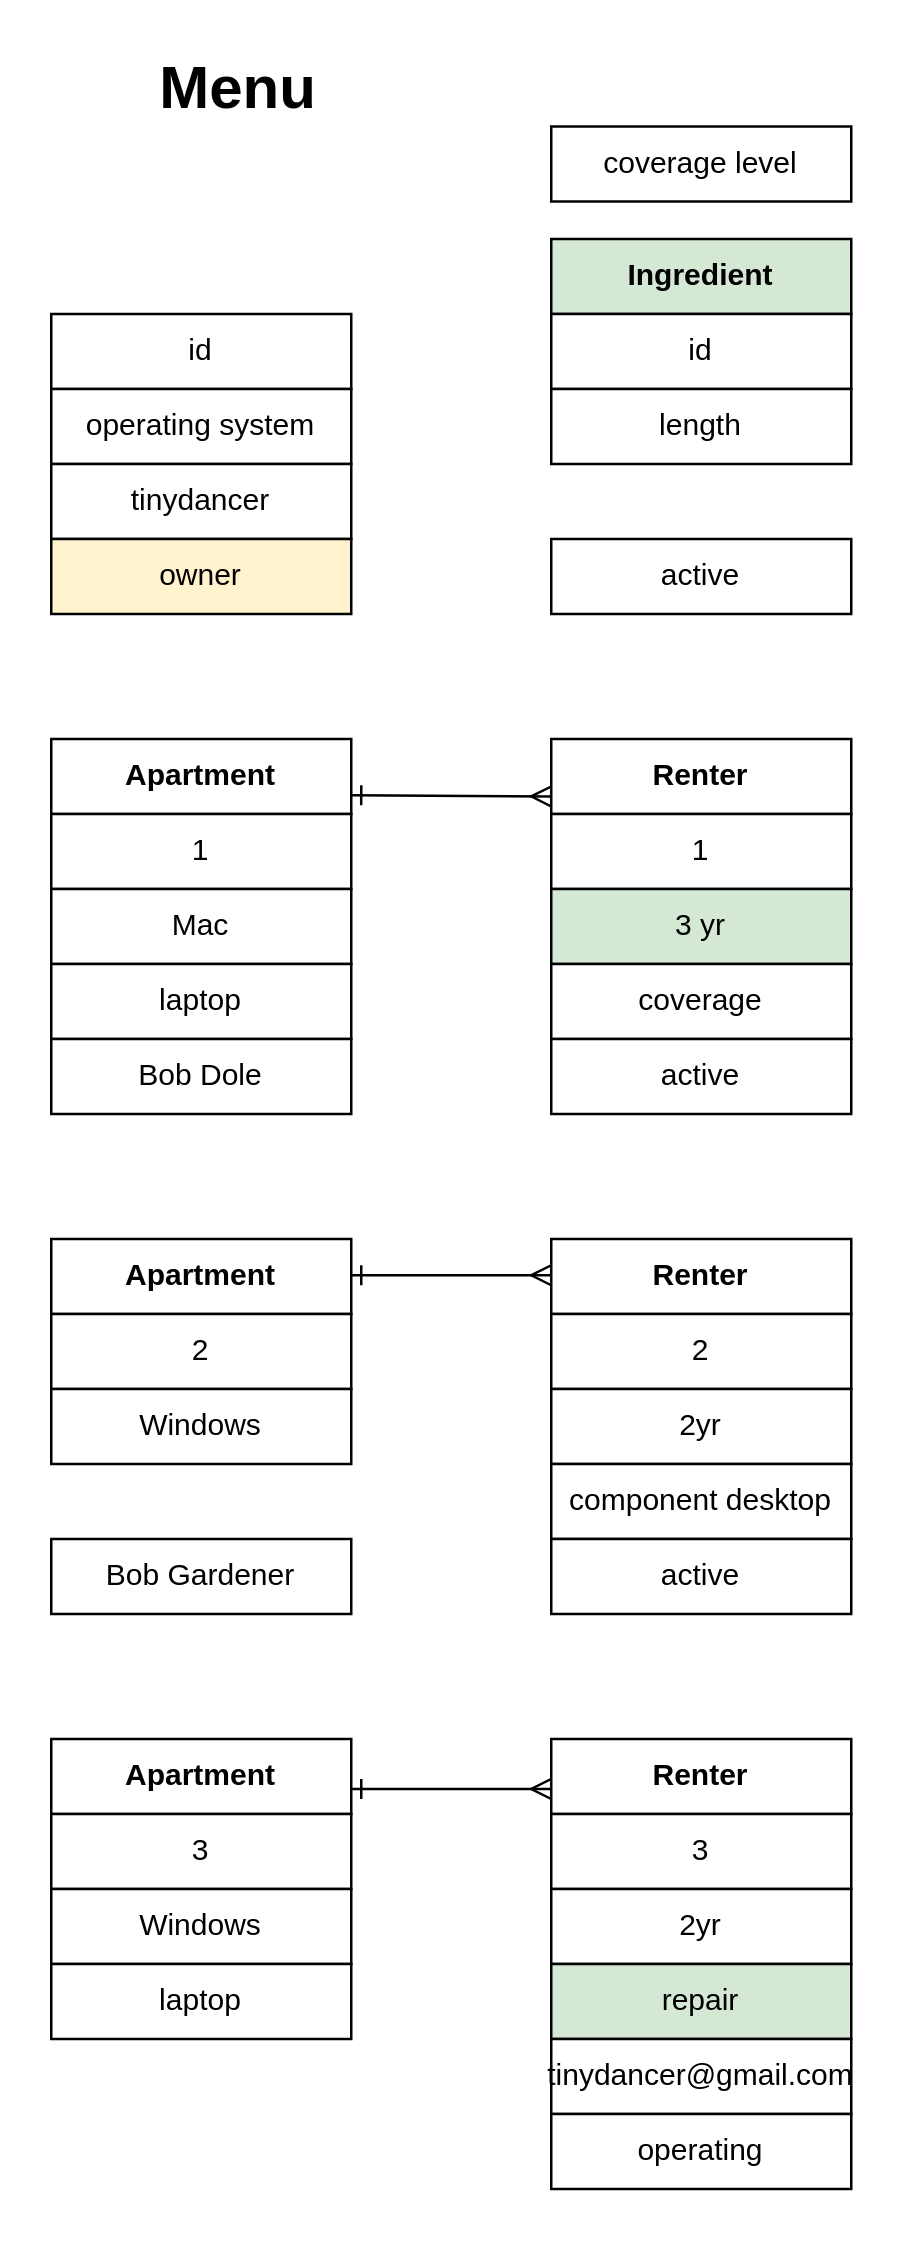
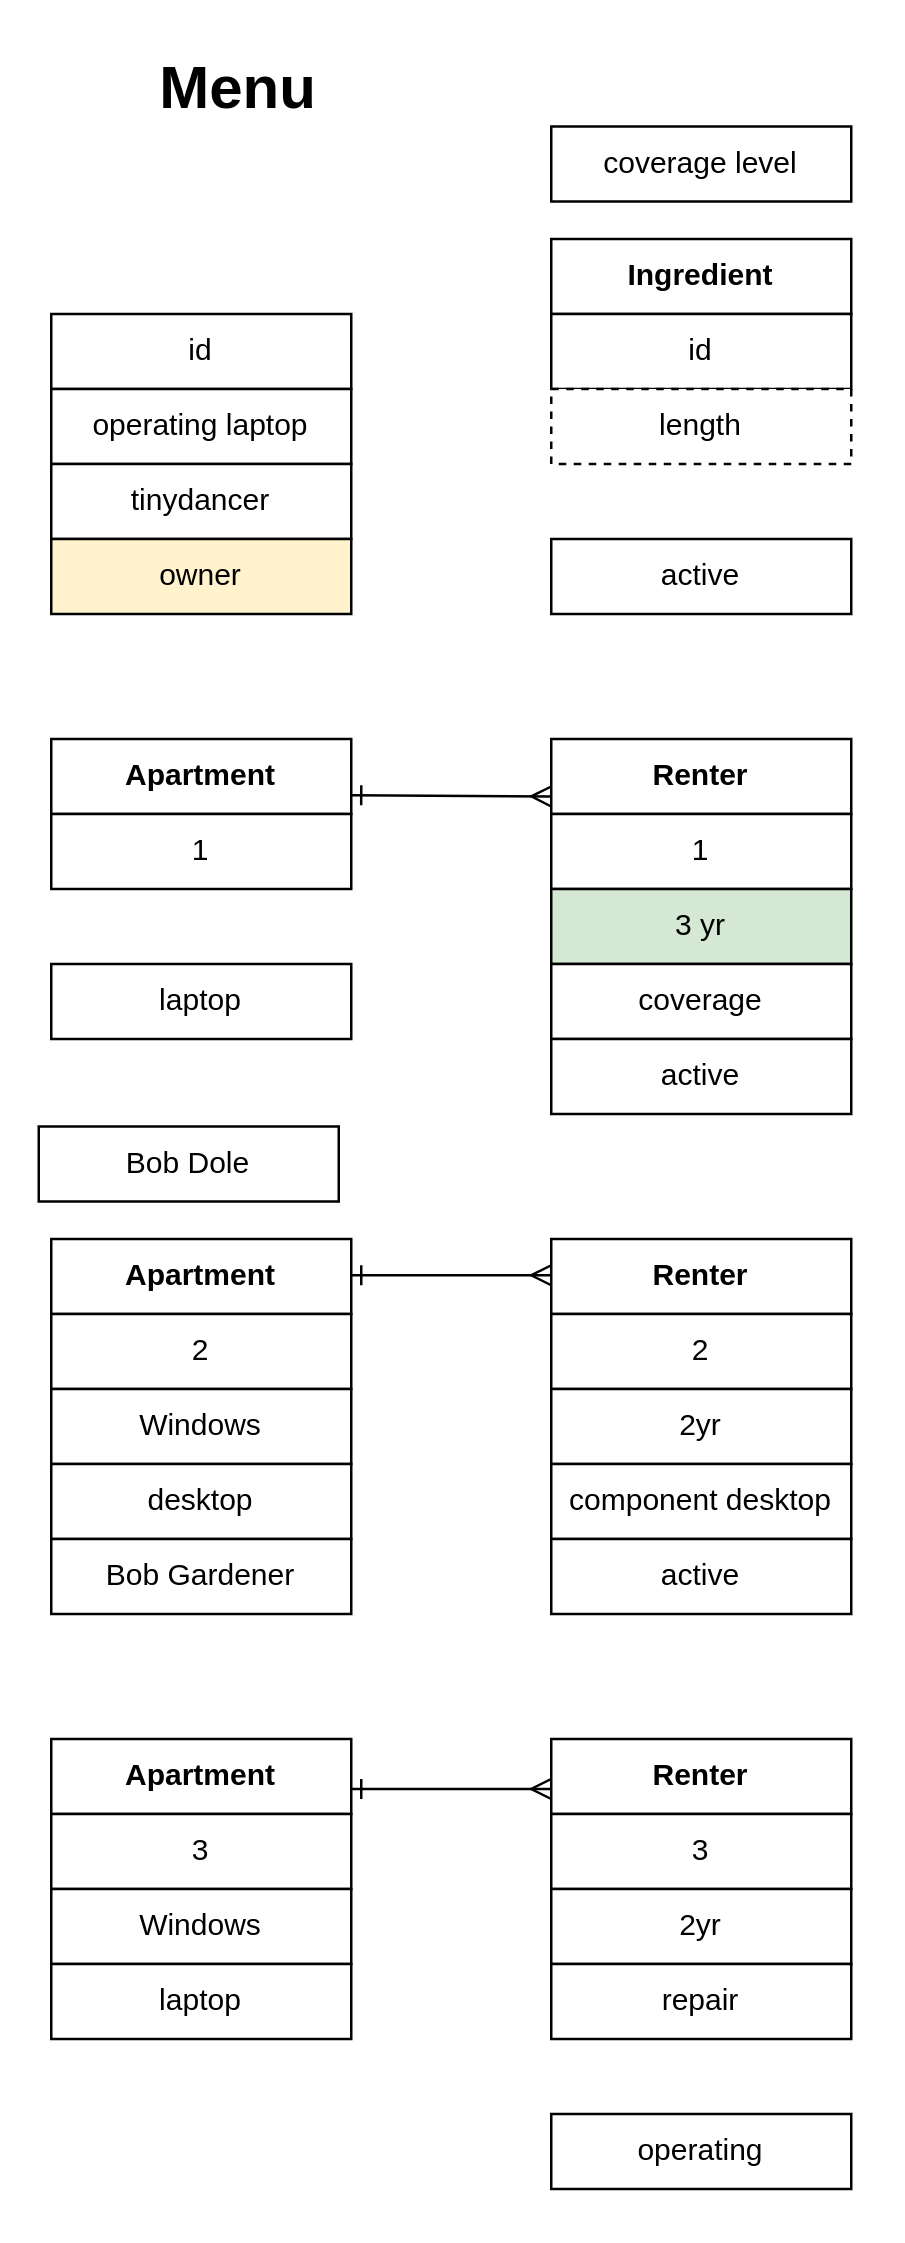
node "Ingredient": fillcolor #d5e8d4 -> #ffffff
node "operating system": label "operating system" -> "operating laptop"
node "length": style solid -> dashed
node "Mac": removed
node "Bob Dole": moved (201, 1076) -> (189, 1164)
node "desktop": added
node "repair": fillcolor #d5e8d4 -> #ffffff
node "tinydancer@gmail.com": removed
